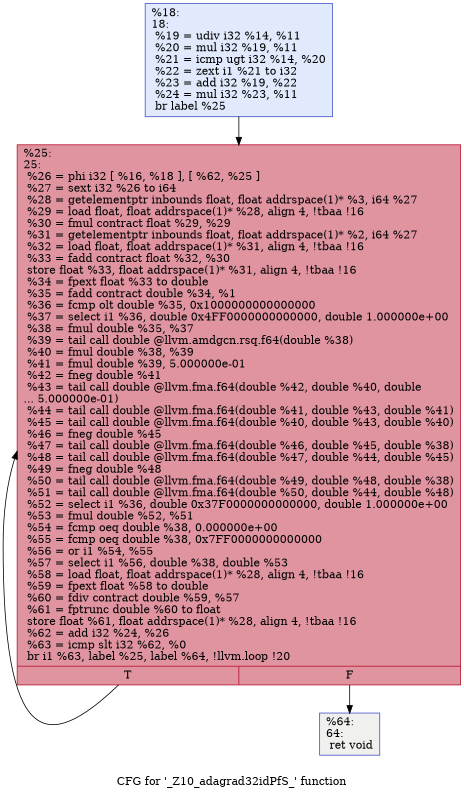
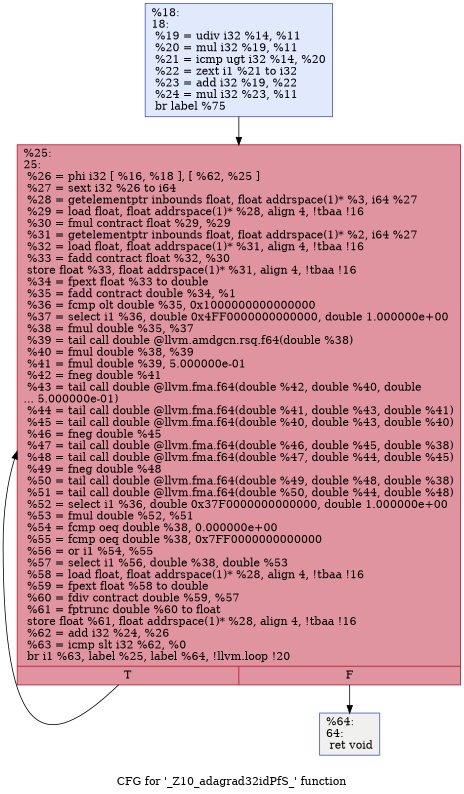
node "%18:": text "br label %25" -> "br label %75"
